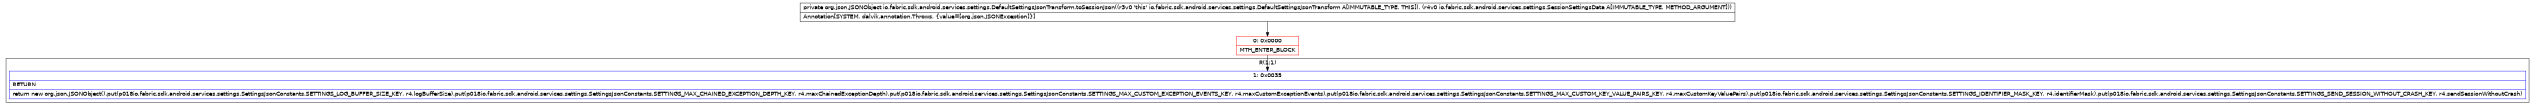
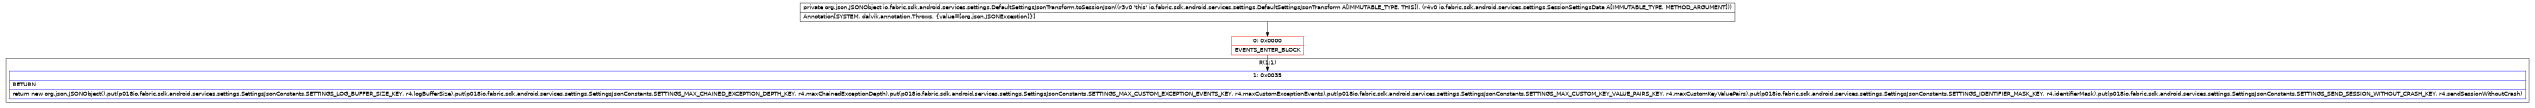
node "0: 0x0000": text "MTH_ENTER_BLOCK" -> "EVENTS_ENTER_BLOCK"
